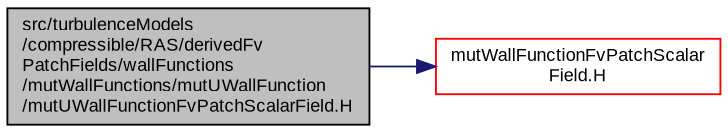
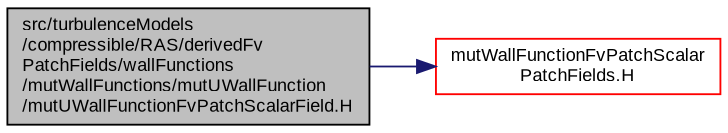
node "mutWallFunctionFvPatchScalar Field.H": label "mutWallFunctionFvPatchScalar Field.H" -> "mutWallFunctionFvPatchScalar PatchFields.H"
